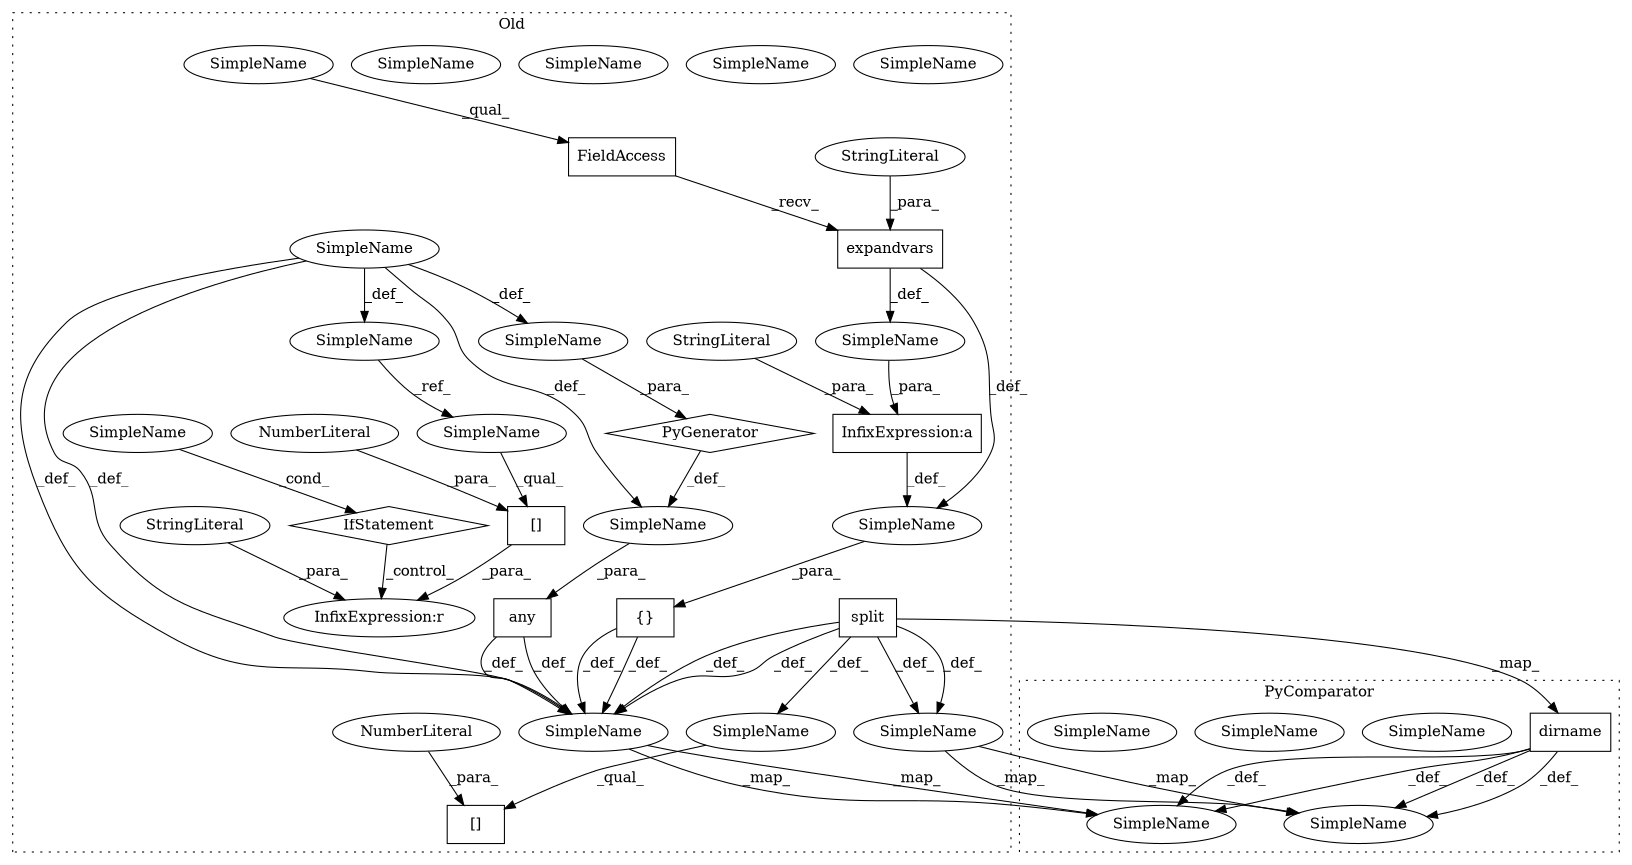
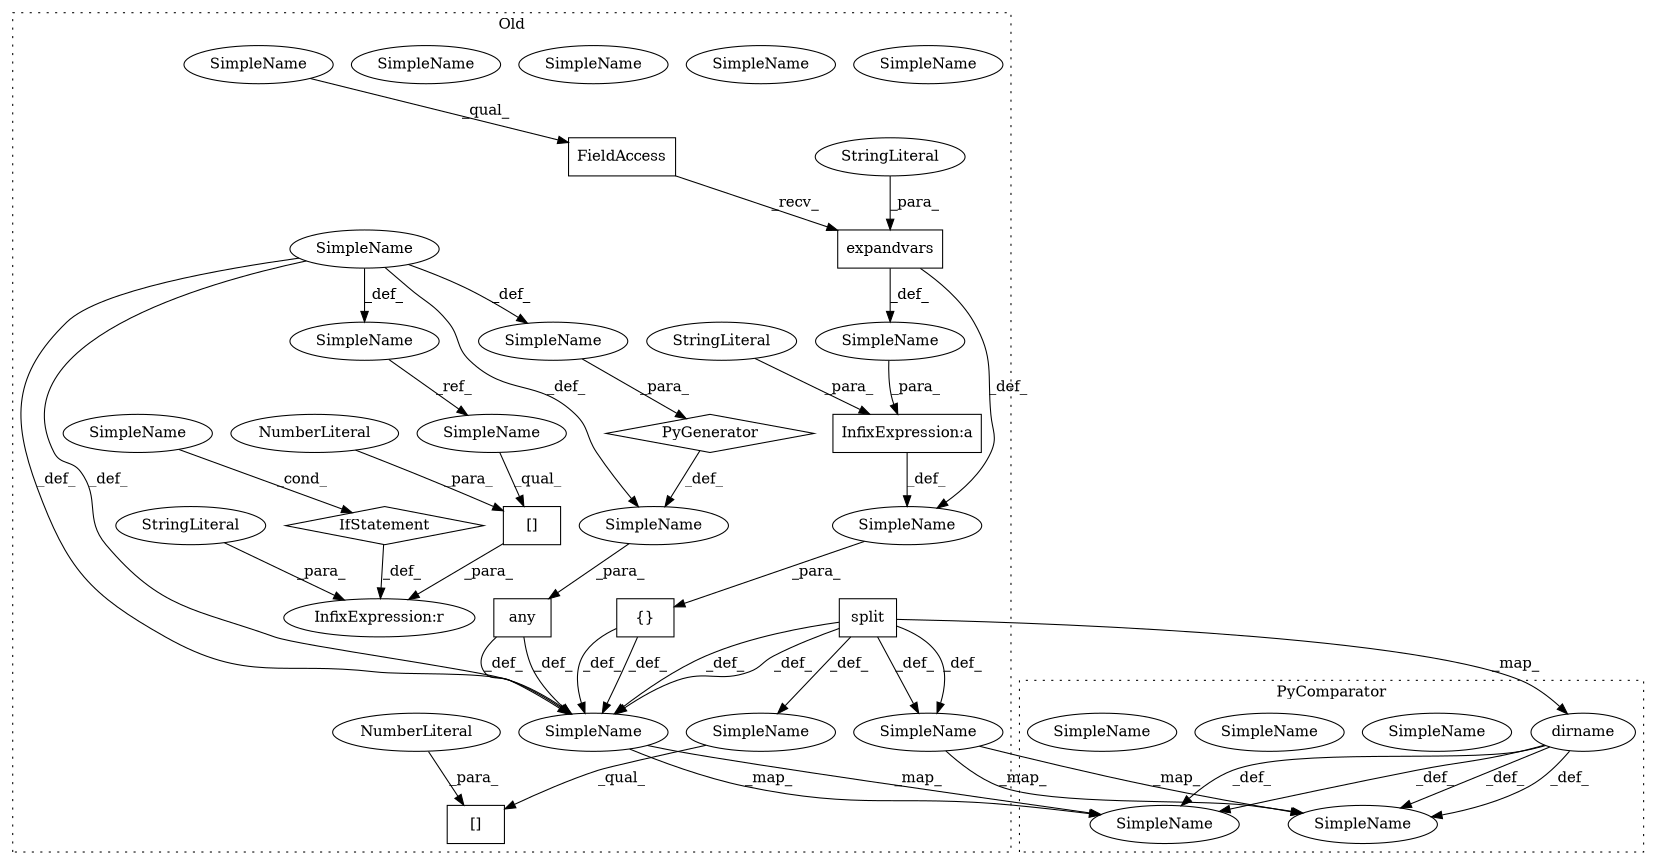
edge "IfStatement" -> "InfixExpression:r": label "_control_" -> "_def_"
node "dirname": shape box -> ellipse
